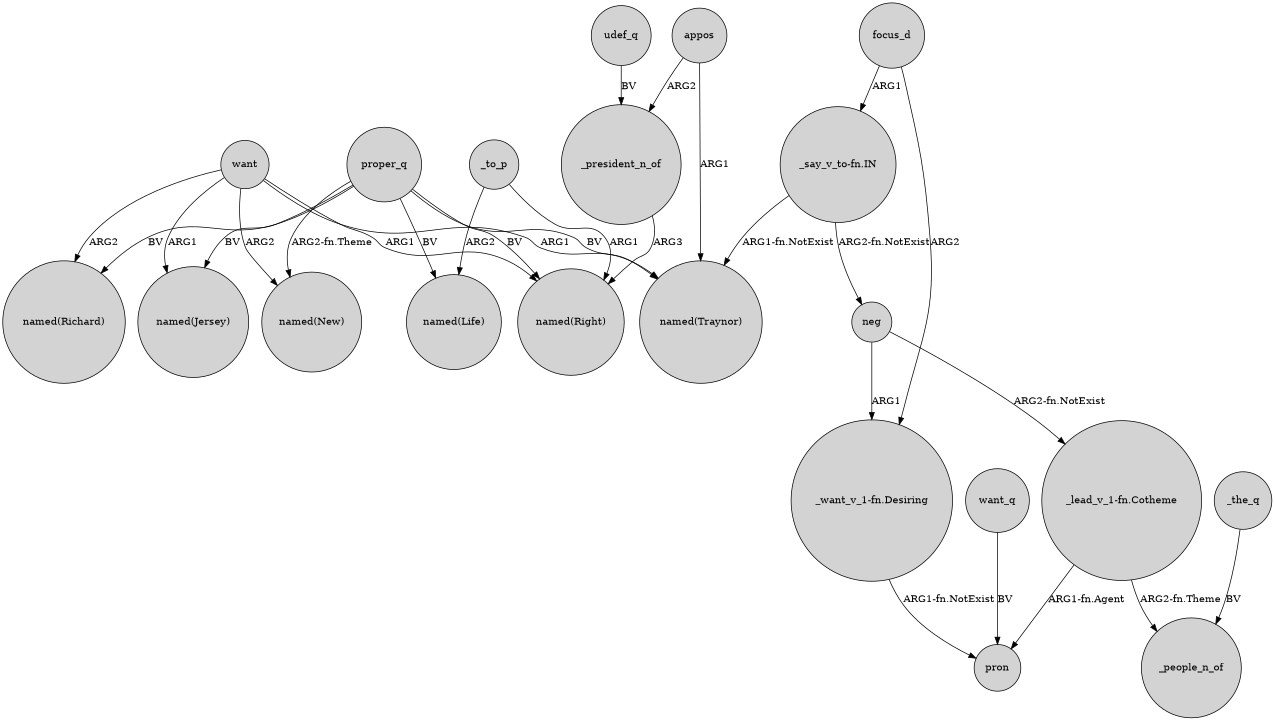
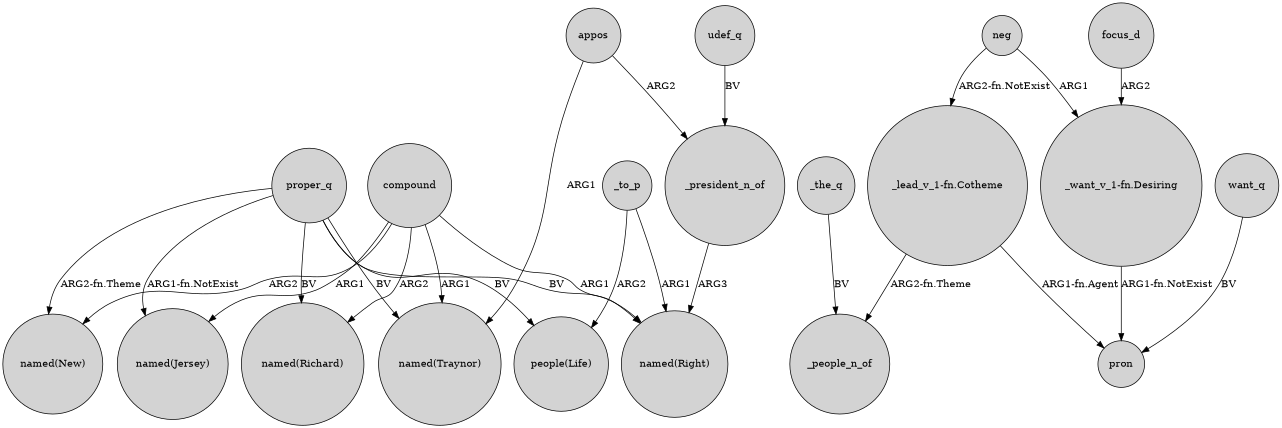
node "want": label "want" -> "compound"
node "_say_v_to-fn.IN": removed
edge "proper_q" -> "named(Jersey)": label "BV" -> "ARG1-fn.NotExist"
node "named(Life)": label "named(Life)" -> "people(Life)"
